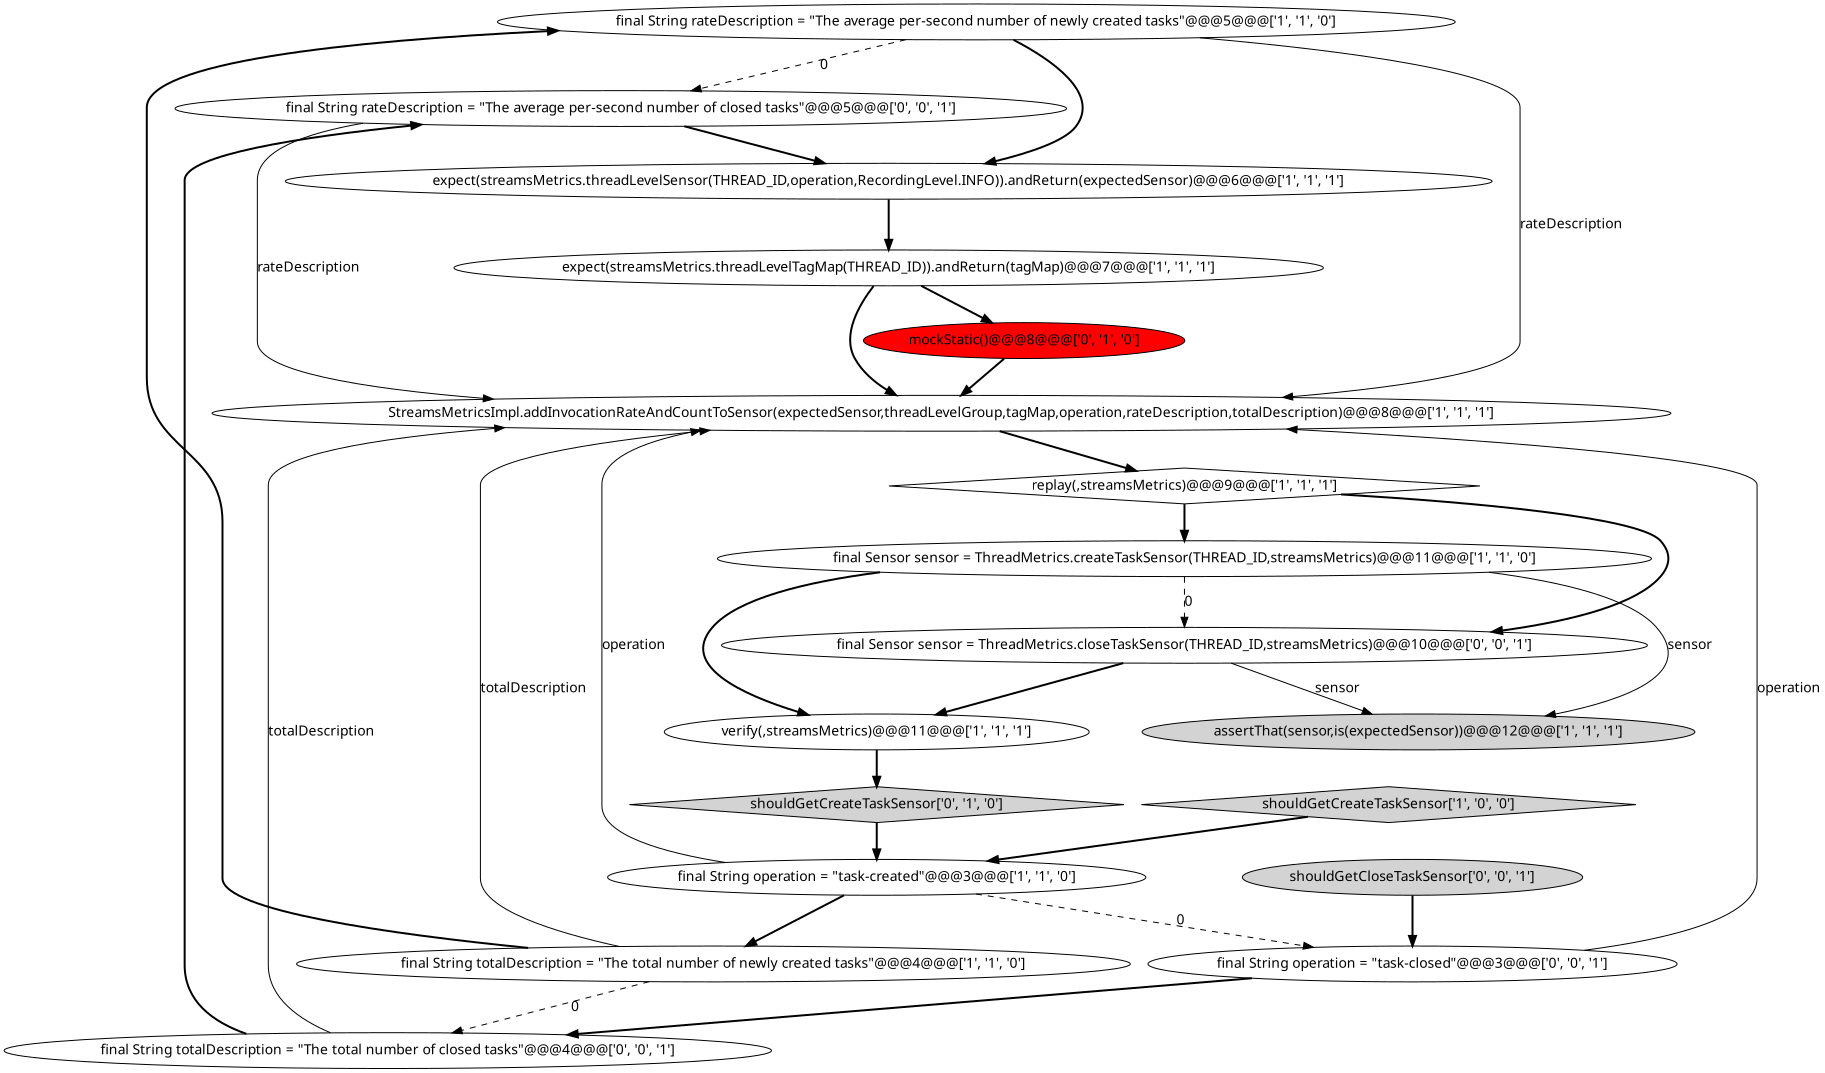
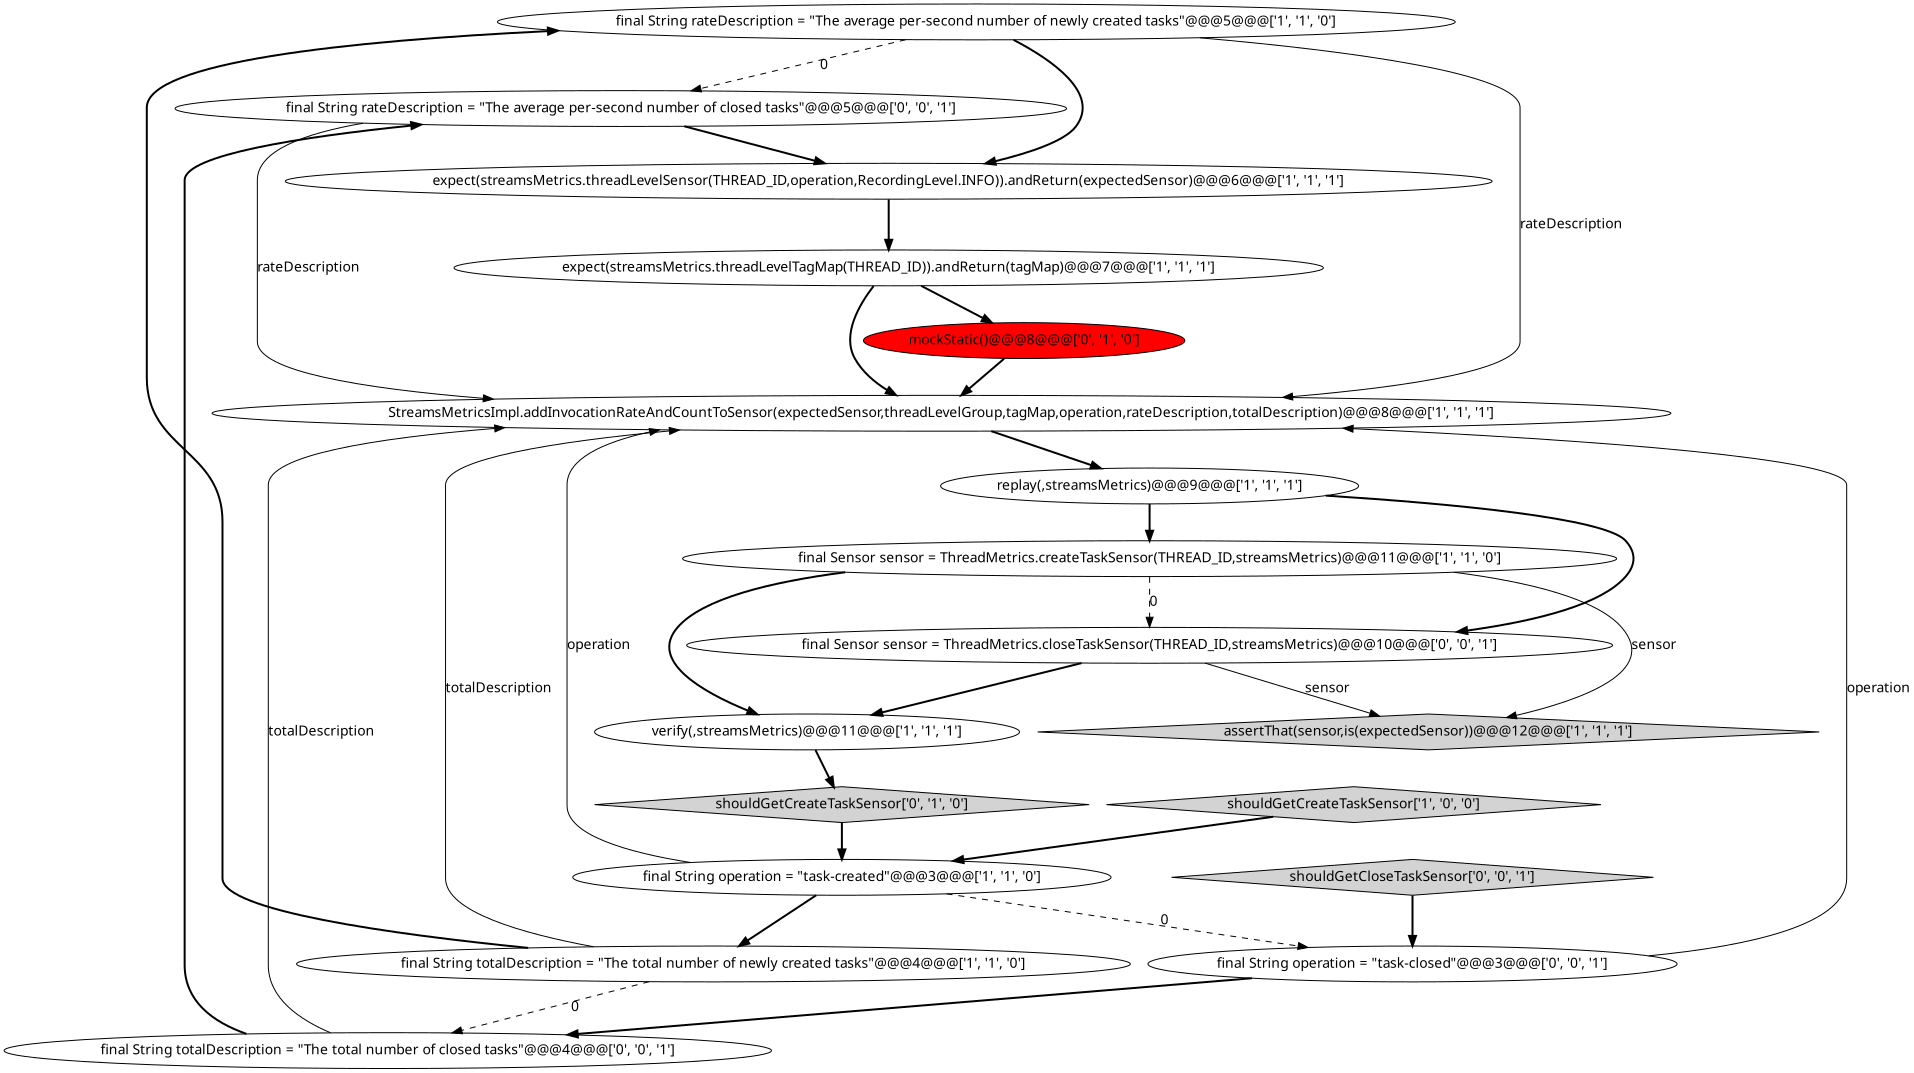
node "replay(,streamsMetrics)@@@9@@@['1', '1', '1']": shape diamond -> ellipse
node "assertThat(sensor,is(expectedSensor))@@@12@@@['1', '1', '1']": shape ellipse -> diamond
node "shouldGetCloseTaskSensor['0', '0', '1']": shape ellipse -> diamond
